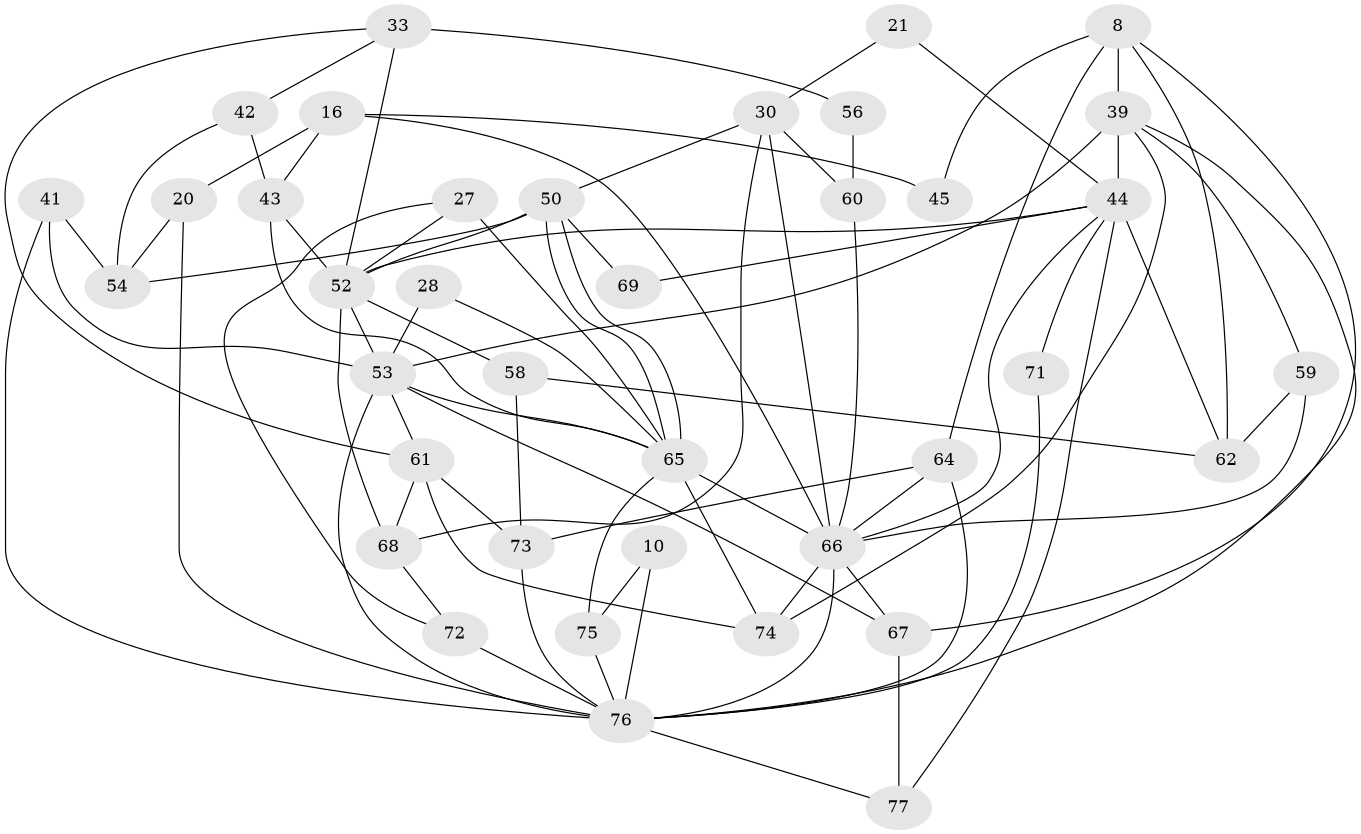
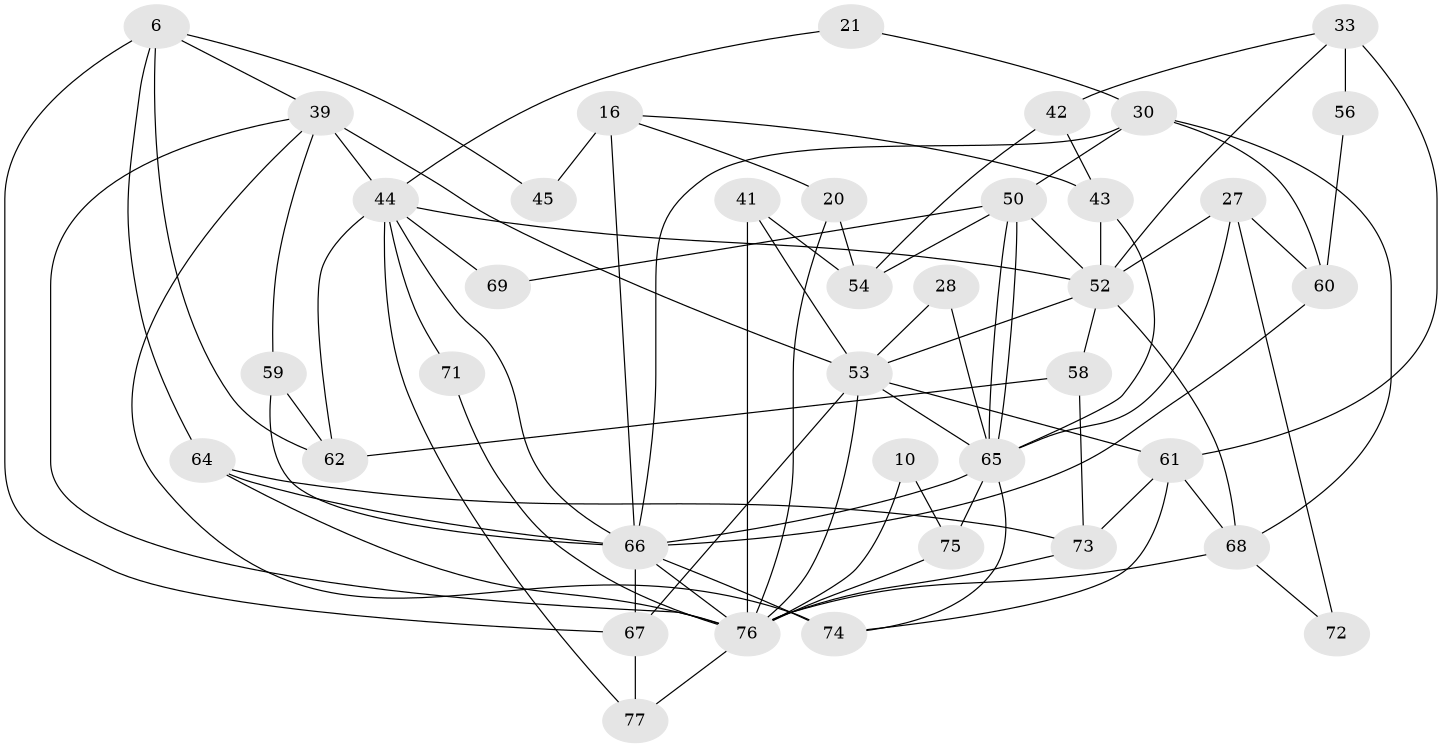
node "8": label "8" -> "6"
edge "27" -- "60": added
edge "72" -- "76": now "68" -- "76"
